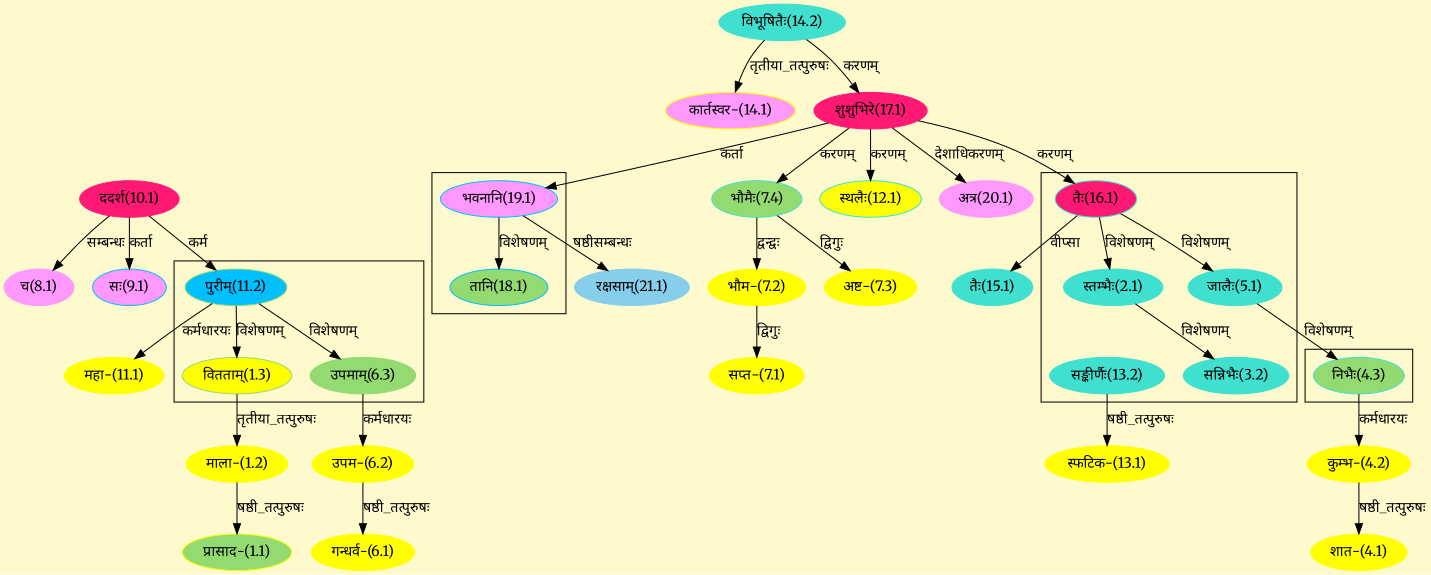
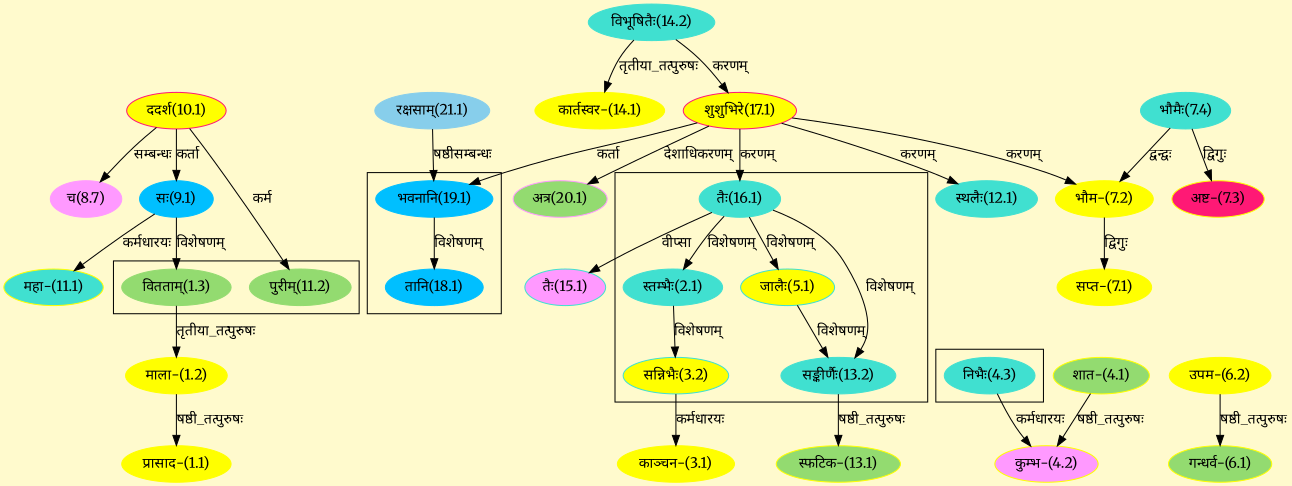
node "कार्तस्वर-(14.1)": fillcolor #ff99ff -> #ffff00
node "शुशुभिरे(17.1)": fillcolor #ff1975 -> #ffff00
edge "शुशुभिरे(17.1)" -> "भौमैः(7.4)": now "शुशुभिरे(17.1)" -> "भौम-(7.2)"
node "ददर्श(10.1)": fillcolor #ff1975 -> #ffff00
node "भवनानि(19.1)": fillcolor #ff99ff -> #00bfff
node "भौमैः(7.4)": fillcolor #93db70 -> #40e0d0
node "स्थलैः(12.1)": fillcolor #ffff00 -> #40e0d0
node "अत्र(20.1)": fillcolor #ff99ff -> #93db70
node "तैः(16.1)": fillcolor #ff1975 -> #40e0d0
edge "भवनानि(19.1)" -> "रक्षसाम्(21.1)": reversed
edge "तैः(16.1)" -> "सङ्कीर्णैः(13.2)": added, label "विशेषणम्"
node "च(8.1)": label "च(8.1)" -> "च(8.7)"
node "सः(9.1)": fillcolor #ff99ff -> #00bfff
node "पुरीम्(11.2)": fillcolor #00bfff -> #93db70
node "तानि(18.1)": fillcolor #93db70 -> #00bfff
node "अष्ट-(7.3)": fillcolor #ffff00 -> #ff1975
node "तैः(15.1)": fillcolor #40e0d0 -> #ff99ff
node "जालैः(5.1)": fillcolor #40e0d0 -> #ffff00
edge "पुरीम्(11.2)" -> "महा-(11.1)": now "सः(9.1)" -> "महा-(11.1)"
edge "पुरीम्(11.2)" -> "वितताम्(1.3)": now "सः(9.1)" -> "वितताम्(1.3)"
edge "जालैः(5.1)" -> "निभैः(4.3)": now "जालैः(5.1)" -> "सङ्कीर्णैः(13.2)"
node "महा-(11.1)": fillcolor #ffff00 -> #40e0d0
node "वितताम्(1.3)": fillcolor #ffff00 -> #93db70
node "उपमाम्(6.3)": removed
node "सन्निभैः(3.2)": fillcolor #40e0d0 -> #ffff00
node "निभैः(4.3)": fillcolor #93db70 -> #40e0d0
node "काञ्चन-(3.1)": added
node "स्फटिक-(13.1)": fillcolor #ffff00 -> #93db70
node "कुम्भ-(4.2)": fillcolor #ffff00 -> #ff99ff
edge "कुम्भ-(4.2)" -> "शात-(4.1)": reversed
node "प्रासाद-(1.1)": fillcolor #93db70 -> #ffff00
node "गन्धर्व-(6.1)": fillcolor #ffff00 -> #93db70
node "शात-(4.1)": fillcolor #ffff00 -> #93db70
